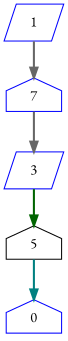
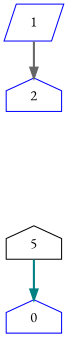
node "7": label "7" -> "2"
node "3": removed
